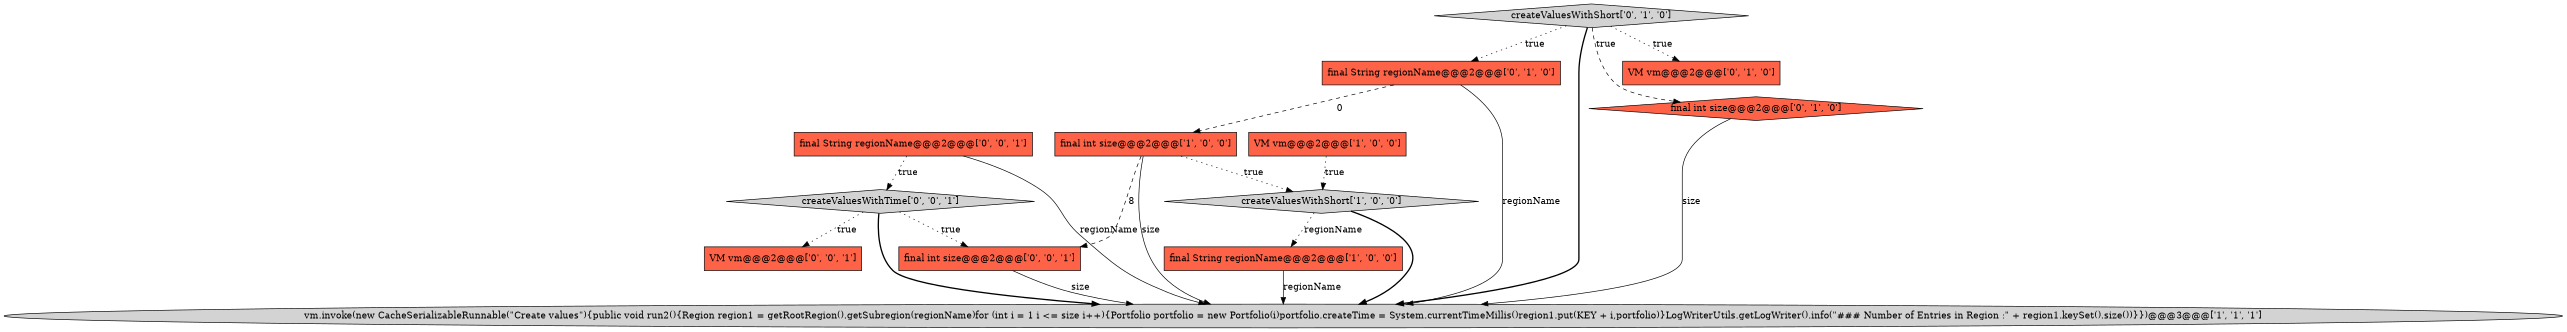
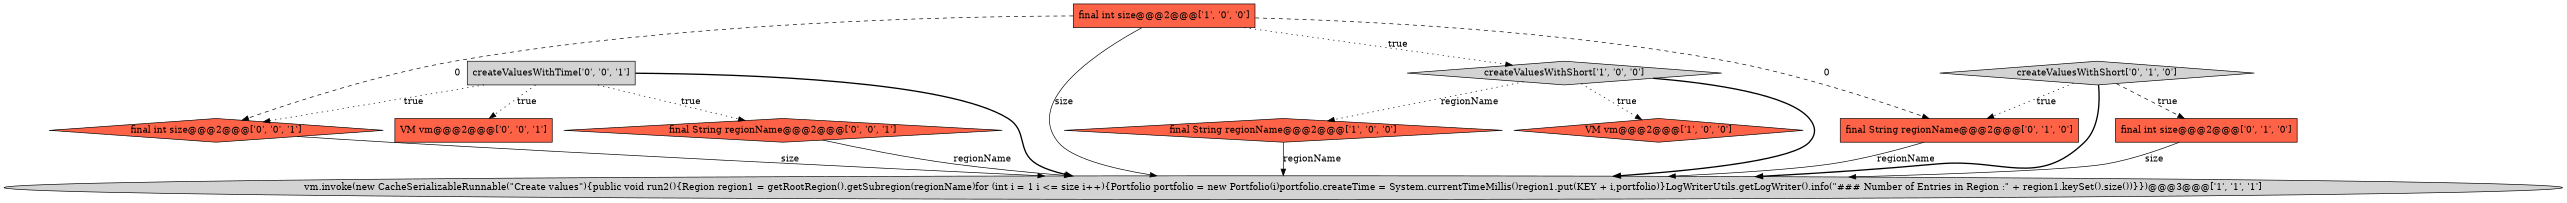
node "VM vm@@@2@@@['0', '1', '0']": removed
edge "final String regionName@@@2@@@['0', '1', '0']" -> "final int size@@@2@@@['1', '0', '0']": reversed
node "final int size@@@2@@@['0', '1', '0']": shape diamond -> box
node "final String regionName@@@2@@@['0', '0', '1']": shape box -> diamond
node "VM vm@@@2@@@['1', '0', '0']": shape box -> diamond
edge "final String regionName@@@2@@@['0', '0', '1']" -> "createValuesWithTime['0', '0', '1']": reversed
edge "VM vm@@@2@@@['1', '0', '0']" -> "createValuesWithShort['1', '0', '0']": reversed
node "createValuesWithTime['0', '0', '1']": shape diamond -> box
edge "final int size@@@2@@@['1', '0', '0']" -> "final int size@@@2@@@['0', '0', '1']": label "8" -> "0"
node "final int size@@@2@@@['0', '0', '1']": shape box -> diamond
node "final String regionName@@@2@@@['1', '0', '0']": shape box -> diamond
